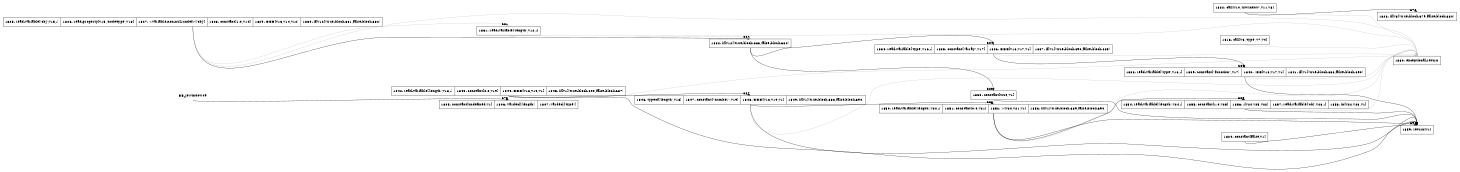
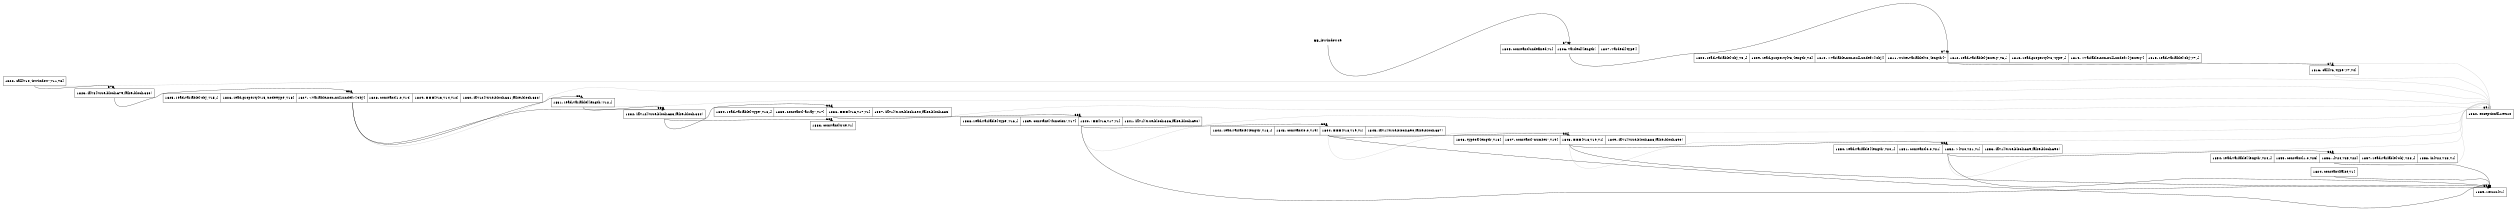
edge "1825: read-variable['obj',v15,-]" -> "1831: read-variable['length',v12,-]": color gray -> black
edge "1831: read-variable['length',v12,-]" -> "1832: if[v12](true-block:683,false-block:684)": color gray -> black
node "1808: read-variable['obj',v3,-]": added
edge "1823: if[v8](true-block:679,false-block:680)" -> "1825: read-variable['obj',v15,-]": added
edge "1833: constant[true,v1]" -> "1859: return[v1]": removed
edge "1838: read-variable['type',v16,-]" -> "1842: read-variable['length',v18,-]": added
